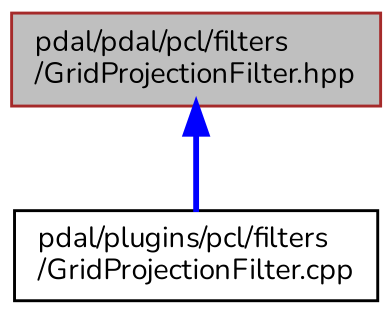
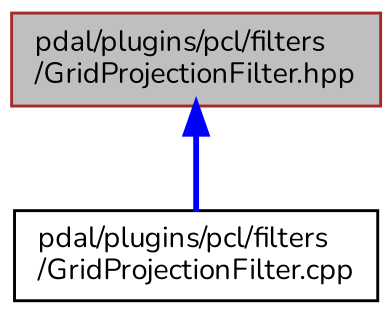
node "pdal/pdal/pcl/filters /GridProjectionFilter.hpp": label "pdal/pdal/pcl/filters /GridProjectionFilter.hpp" -> "pdal/plugins/pcl/filters /GridProjectionFilter.hpp"
